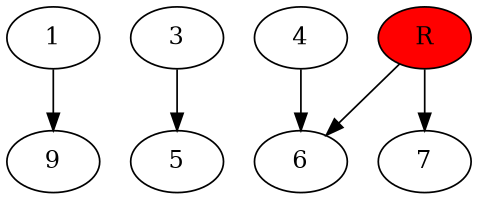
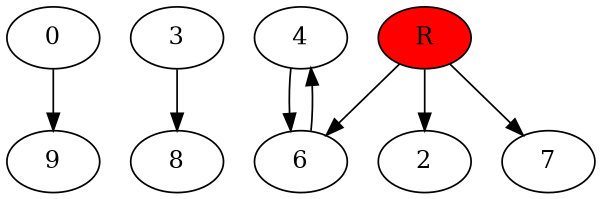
node "1": label "1" -> "0"
edge "6" -> "4": added
node "5": label "5" -> "8"
node "2": added
